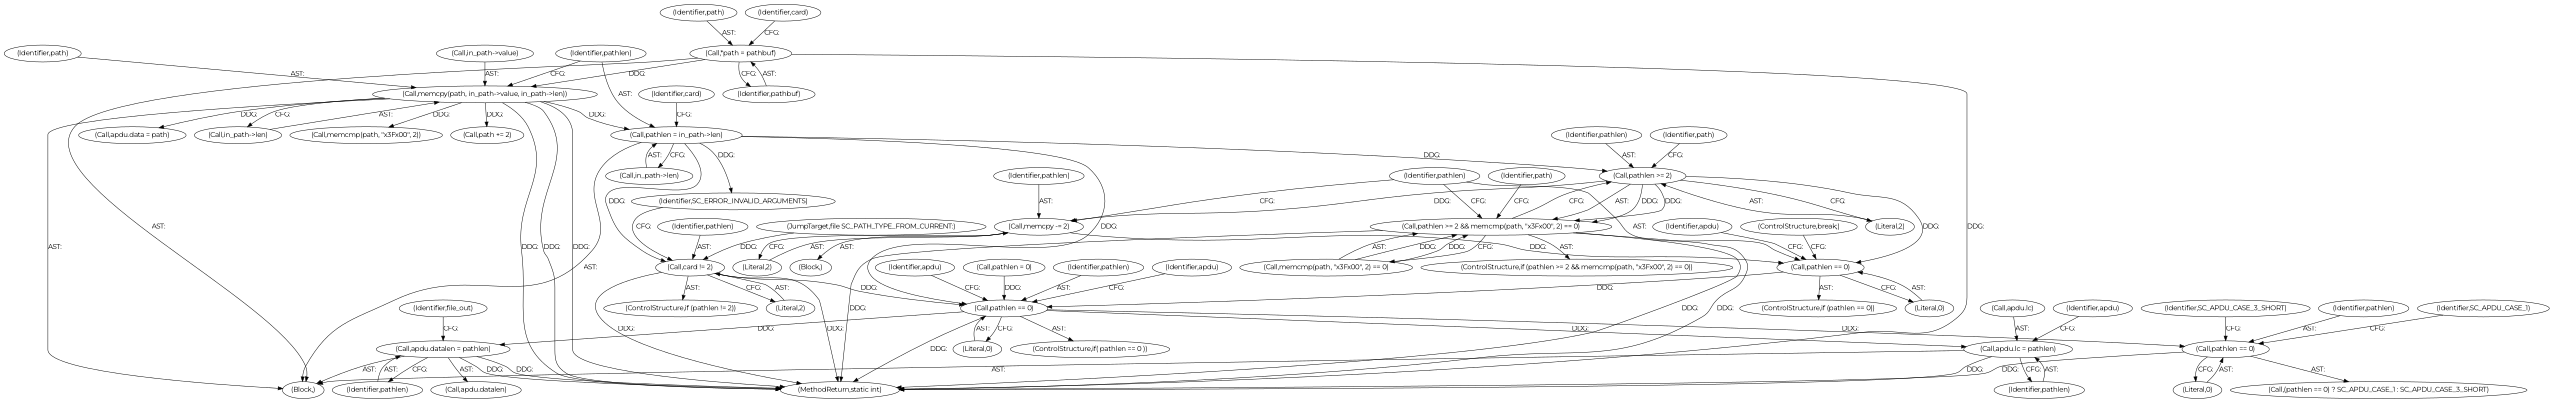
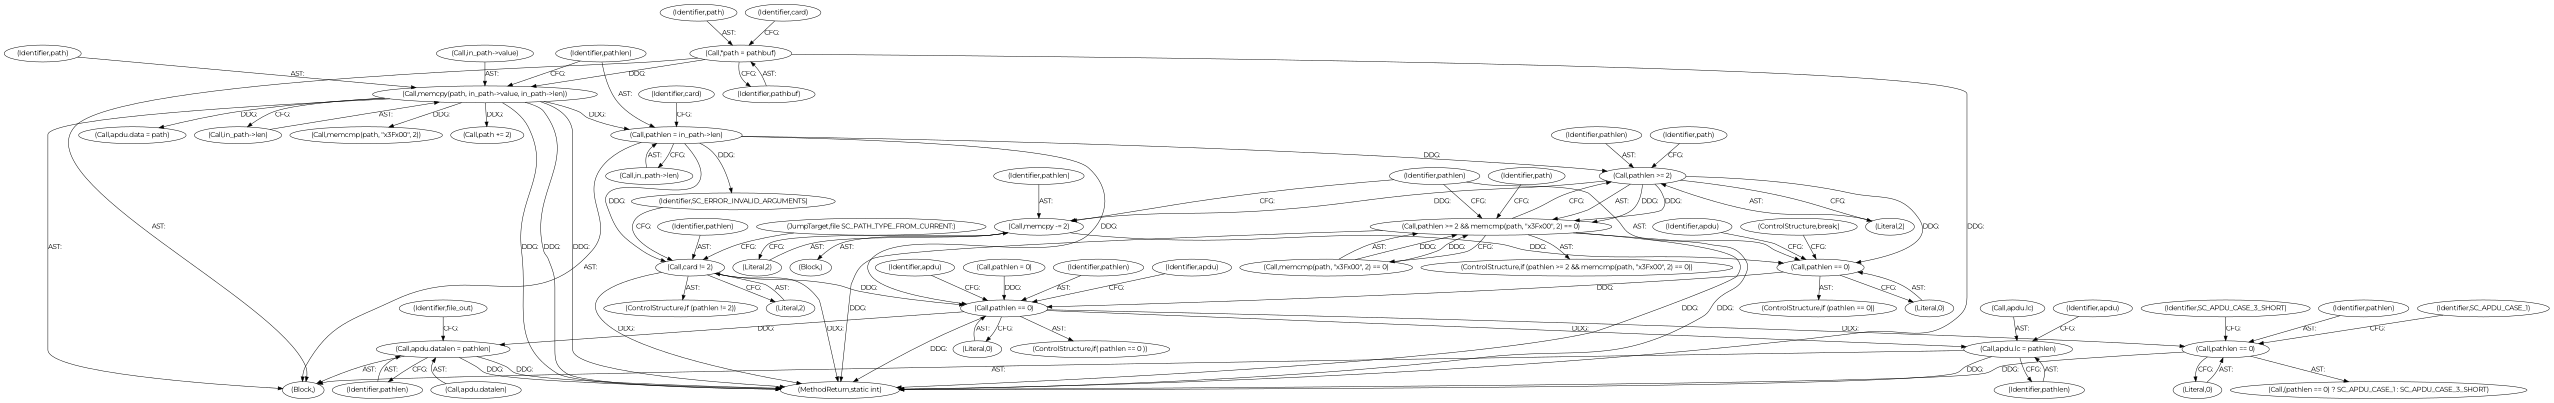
edge "(JumpTarget,file SC_PATH_TYPE_FROM_CURRENT:)" -> "(Call,card != 2)": label "DDG: " -> "CFG: "
edge "(Call,apdu.datalen = pathlen)" -> "(Call,apdu.datalen)": reversed
